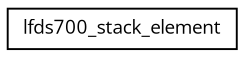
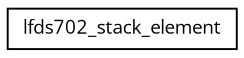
node "lfds700_stack_element": label "lfds700_stack_element" -> "lfds702_stack_element"
